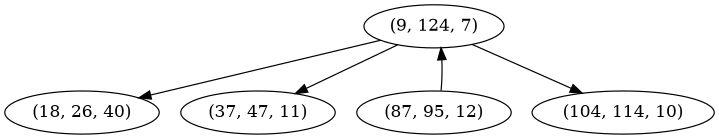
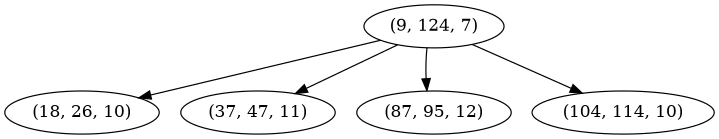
edge "(87, 95, 12)" -> "(9, 124, 7)": reversed
node "(18, 26, 40)": label "(18, 26, 40)" -> "(18, 26, 10)"
